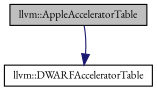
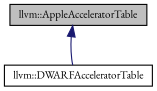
edge "llvm::AppleAcceleratorTable" -> "llvm::DWARFAcceleratorTable": reversed
